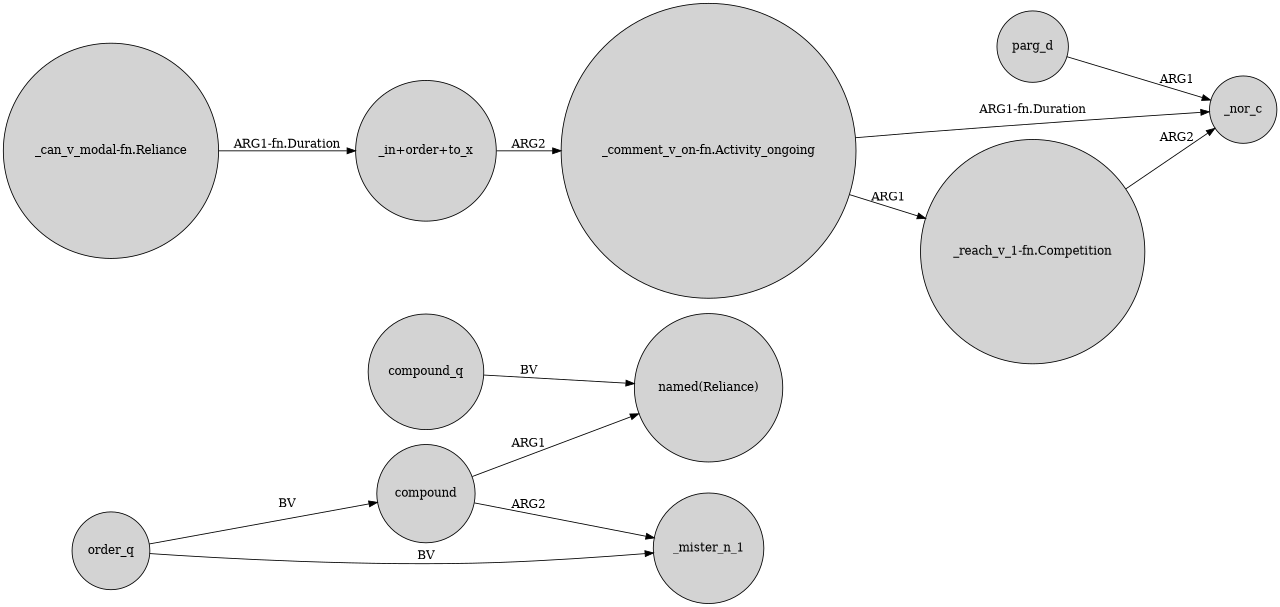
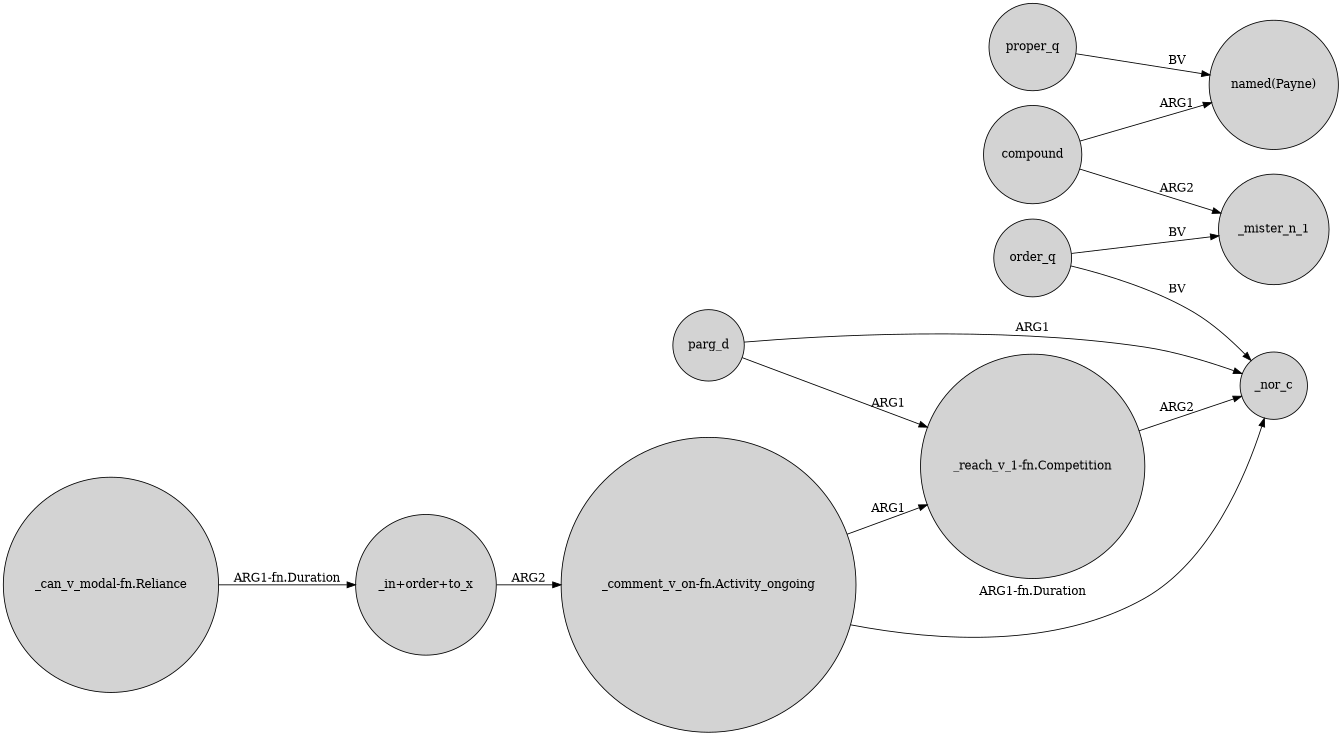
node "compound_q": label "compound_q" -> "proper_q"
node "named(Reliance)": label "named(Reliance)" -> "named(Payne)"
edge "parg_d" -> "_reach_v_1-fn.Competition": added, label "ARG1"
edge "order_q" -> "compound": now "order_q" -> "_nor_c"
